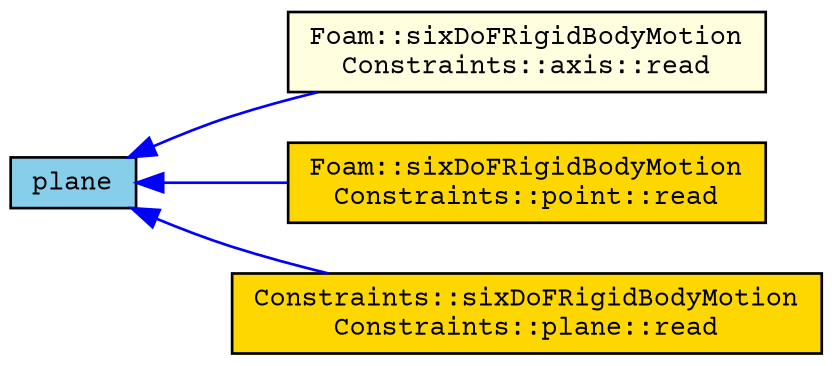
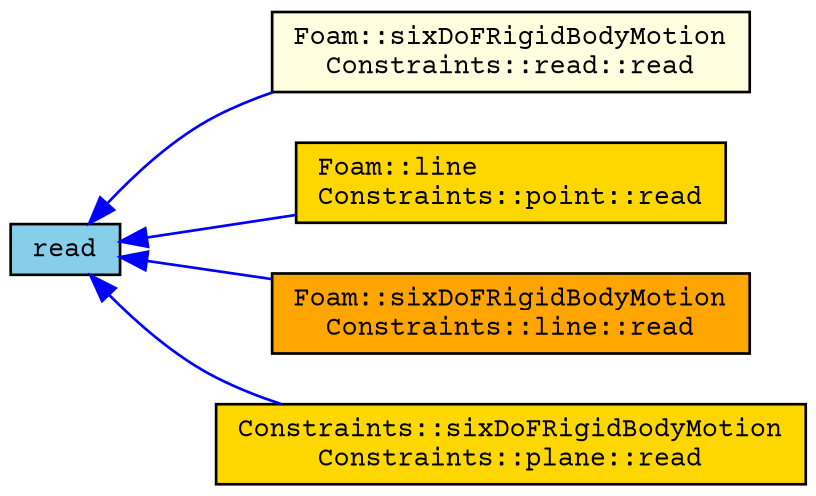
node "Foam::sixDoFRigidBodyMotion Constraints::axis::read": label "Foam::sixDoFRigidBodyMotion Constraints::axis::read" -> "Foam::sixDoFRigidBodyMotion Constraints::read::read"
node "plane": label "plane" -> "read"
node "Foam::sixDoFRigidBodyMotion Constraints::point::read": label "Foam::sixDoFRigidBodyMotion Constraints::point::read" -> "Foam::line Constraints::point::read"
node "Foam::sixDoFRigidBodyMotion Constraints::line::read": added
